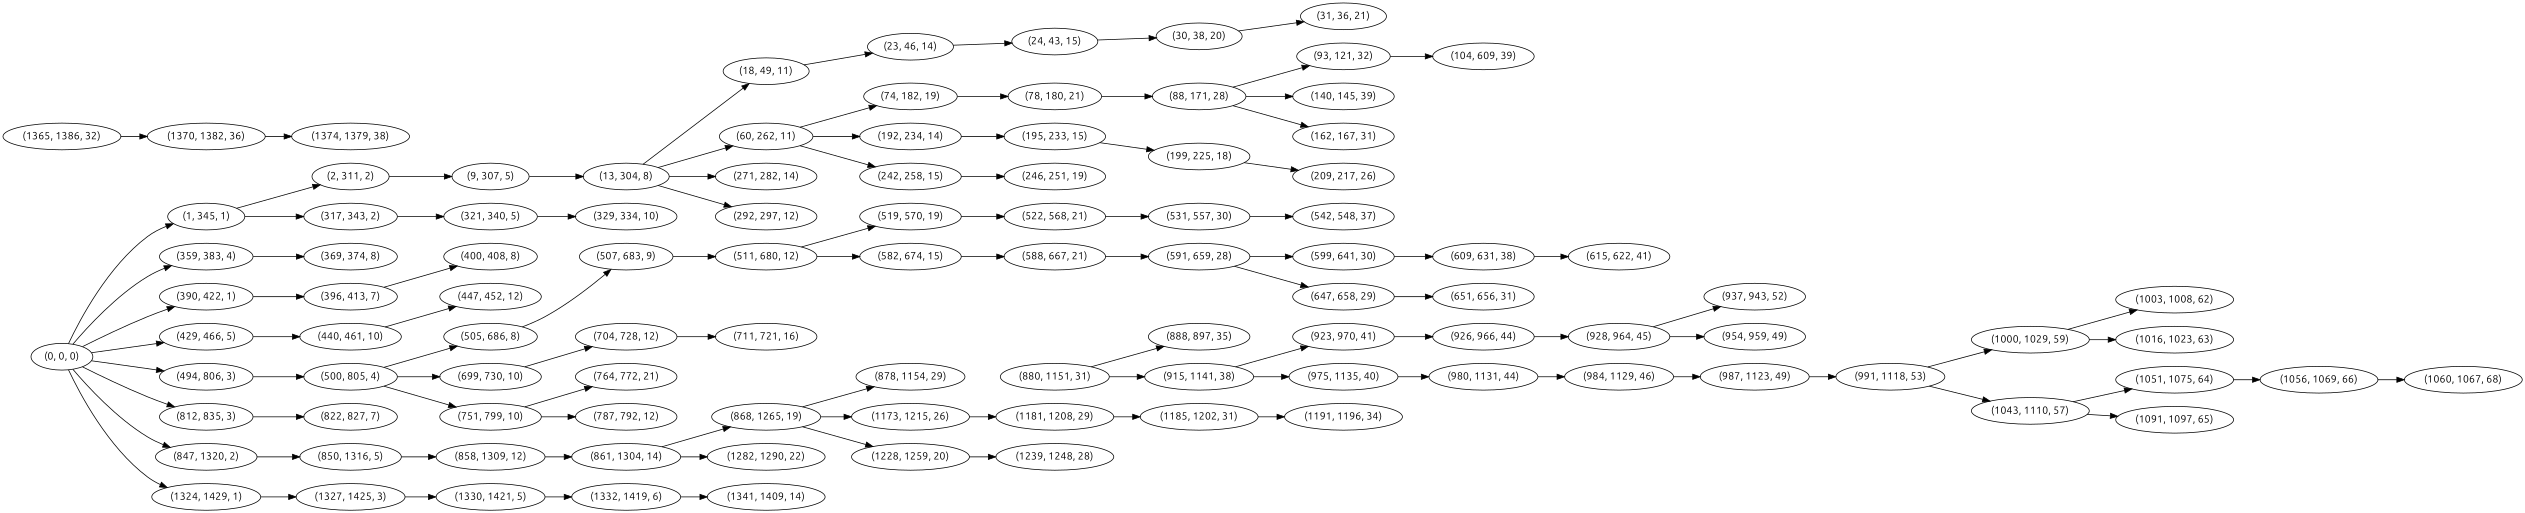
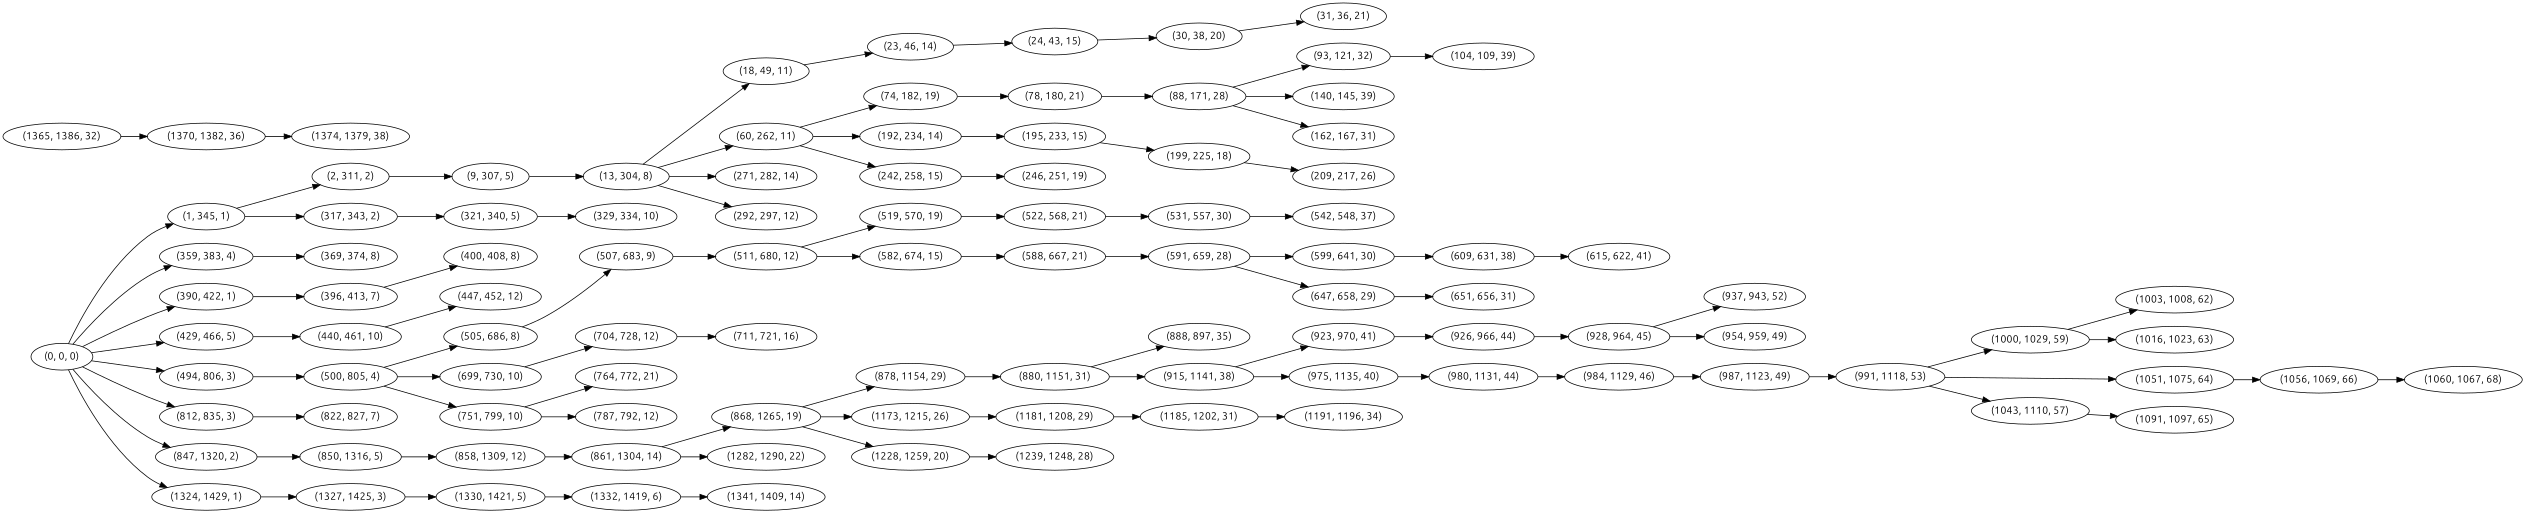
node "(104, 609, 39)": label "(104, 609, 39)" -> "(104, 109, 39)"
edge "(878, 1154, 29)" -> "(880, 1151, 31)": added
edge "(1043, 1110, 57)" -> "(1051, 1075, 64)": now "(991, 1118, 53)" -> "(1051, 1075, 64)"
